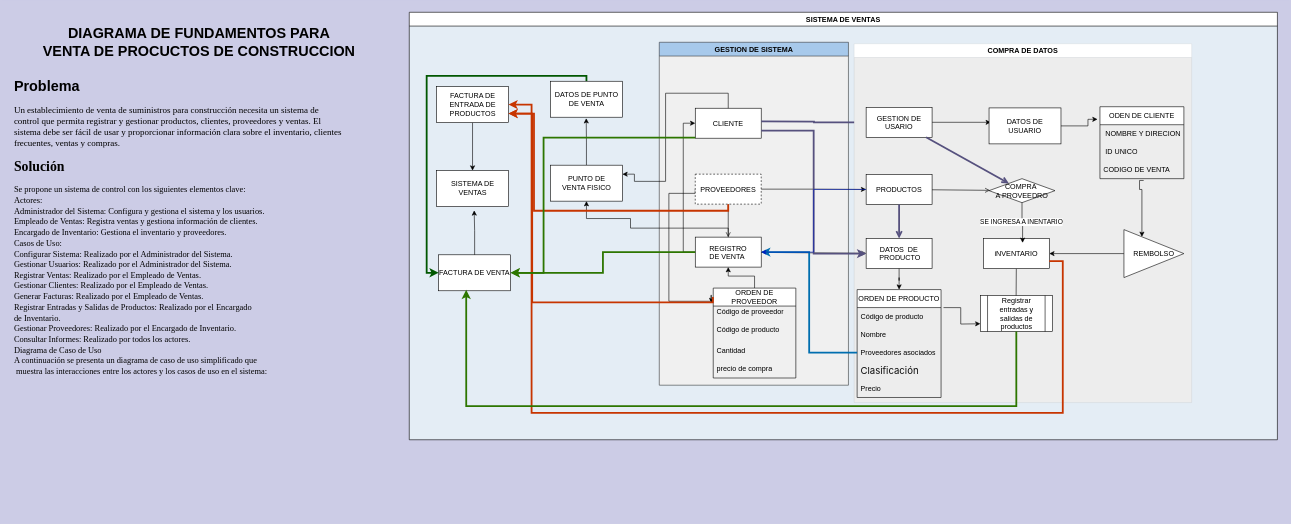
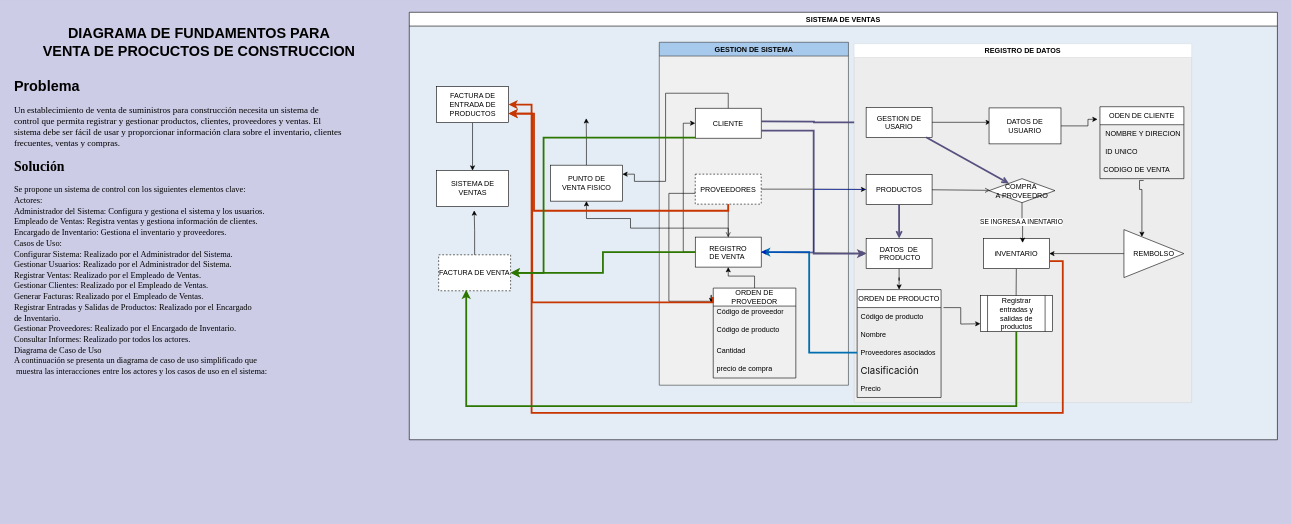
node "COMPRA DE DATOS": label "COMPRA DE DATOS" -> "REGISTRO DE DATOS"
edge "DATOS DE PUNTO DE VENTA" -> "FACTURA DE VENTA": removed
node "DATOS DE PUNTO DE VENTA": removed
node "FACTURA DE VENTA": style solid -> dashed
